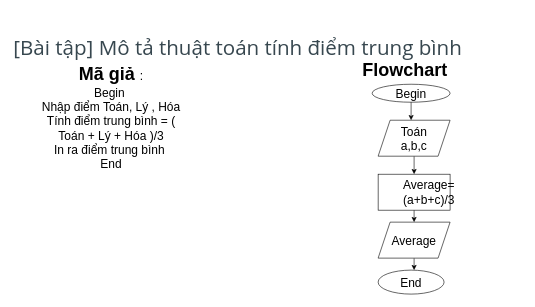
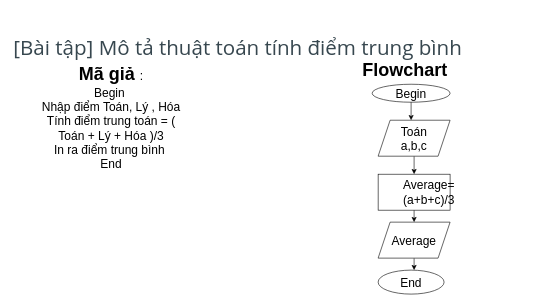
node "Mã giả : Begin Nhập điểm Toán, Lý , Hóa Tính điểm trung bình = ( Toán + Lý + Hóa )/3 In ra điểm trung bình End": label "Mã giả : Begin Nhập điểm Toán, Lý , Hóa Tính điểm trung bình = ( Toán + Lý + Hóa )/3 In ra điểm trung bình End" -> "Mã giả : Begin Nhập điểm Toán, Lý , Hóa Tính điểm trung toán = ( Toán + Lý + Hóa )/3 In ra điểm trung bình End"
